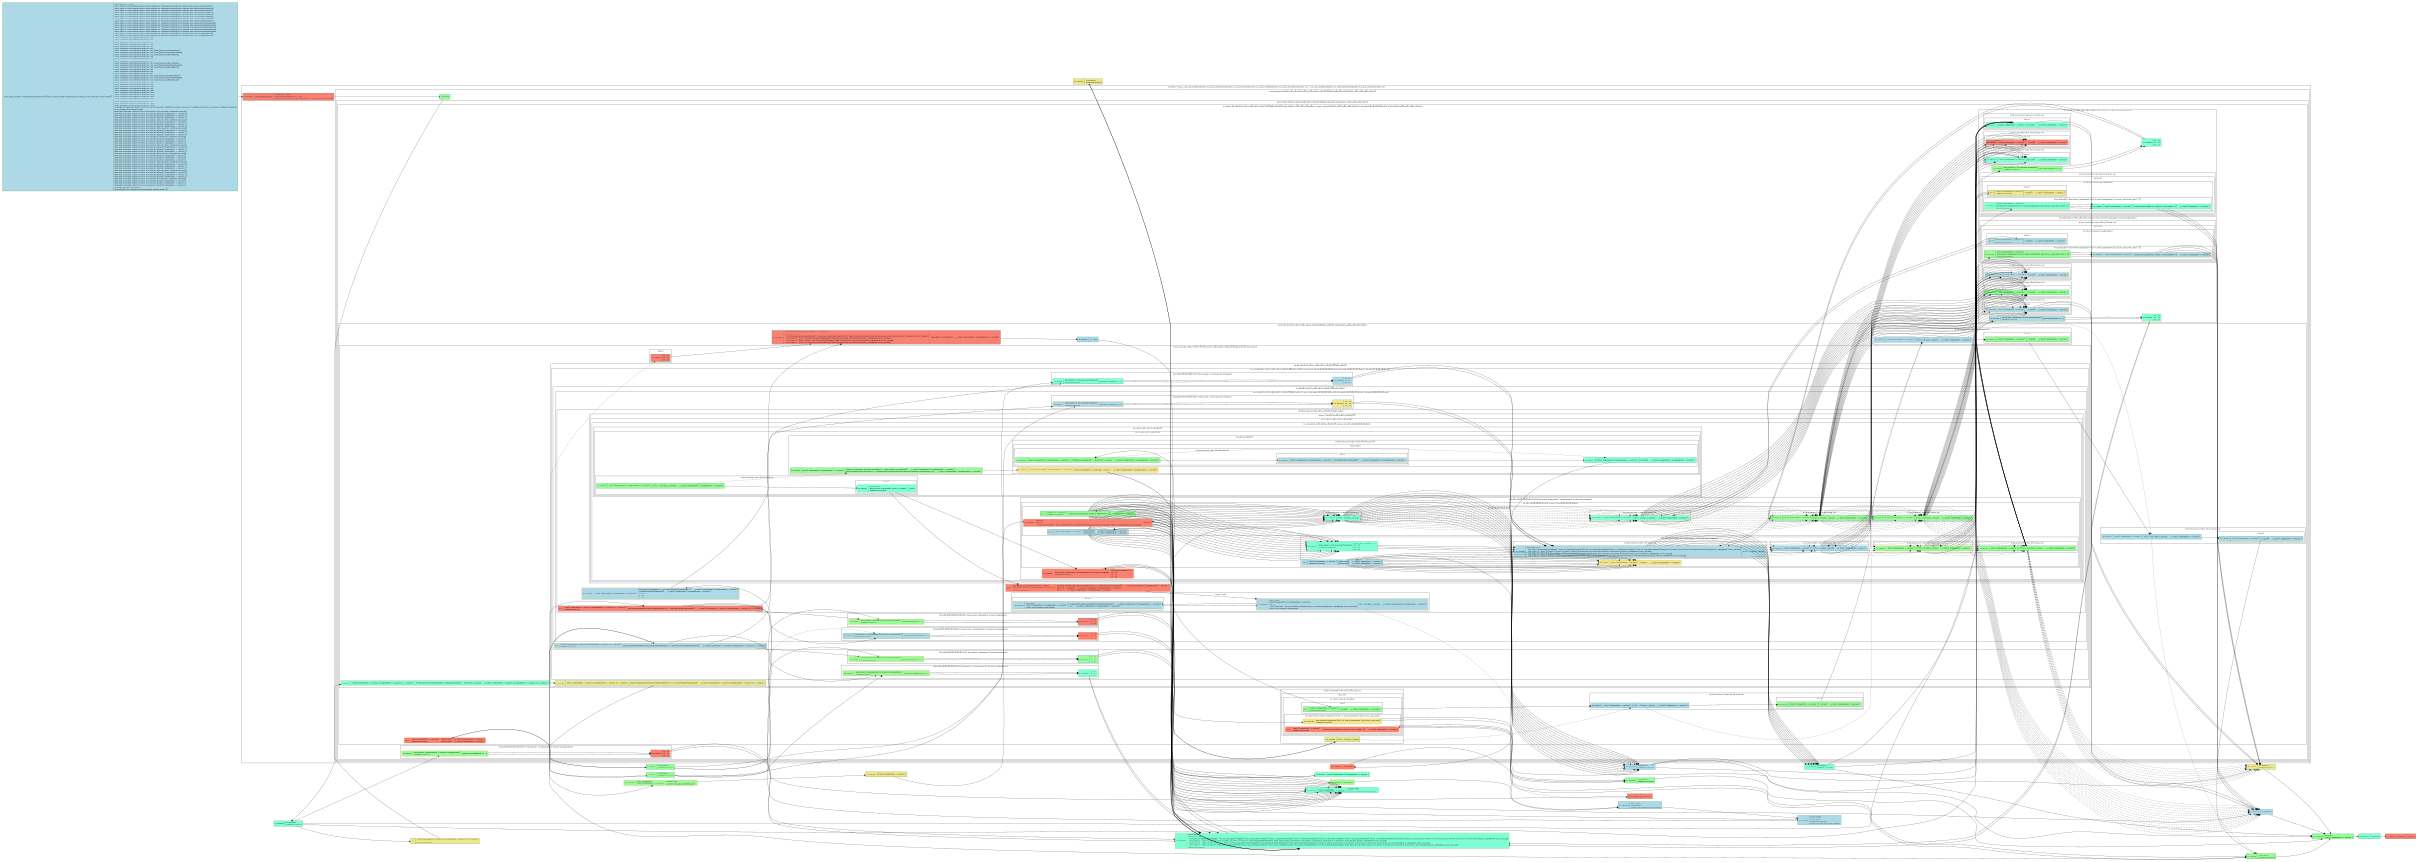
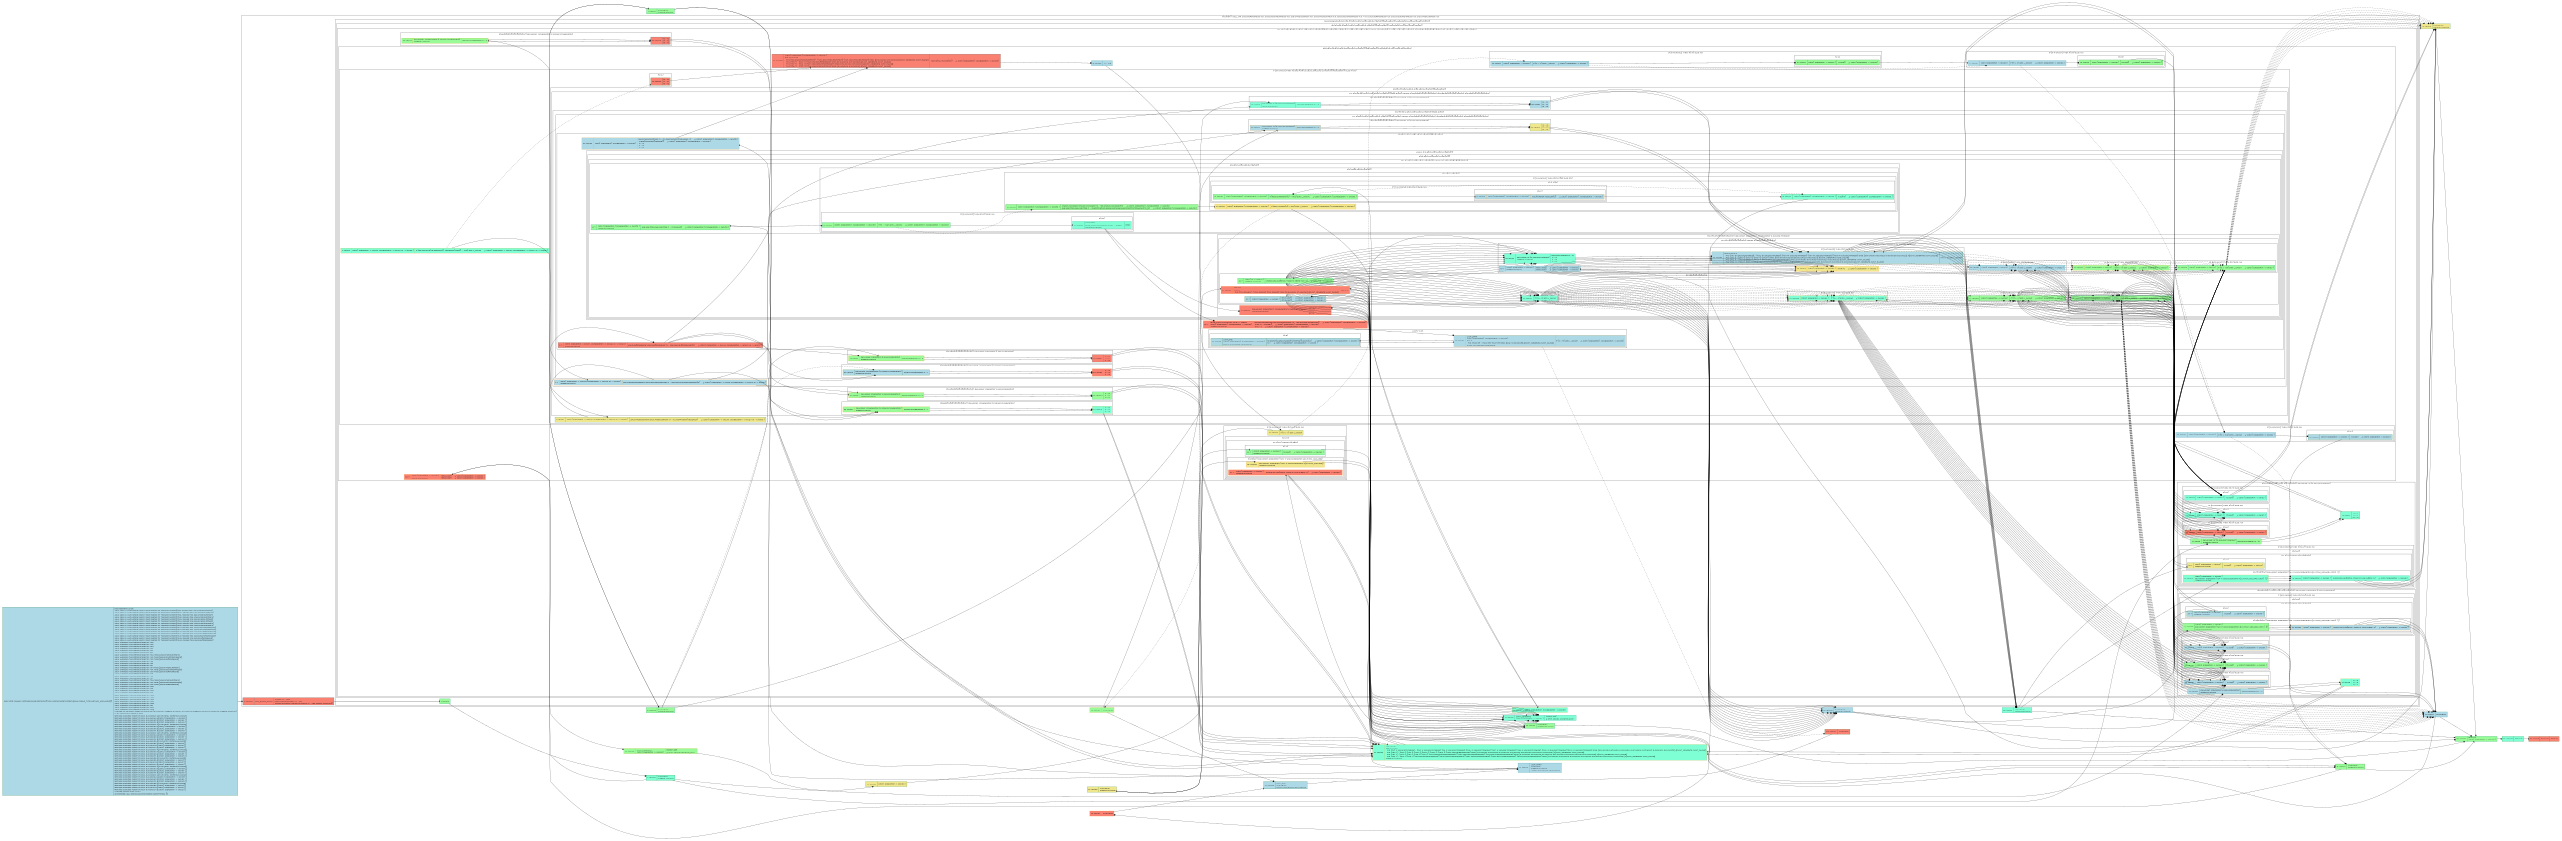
node "11: ?": added
edge "6: 0x0021" -> "79: 0x011e": now "98: 0x002b" -> "79: 0x011e"
edge "44: ?" -> "45: 0x00c2": now "44: ?" -> "33: 0x0081"
node "3: ?": removed
